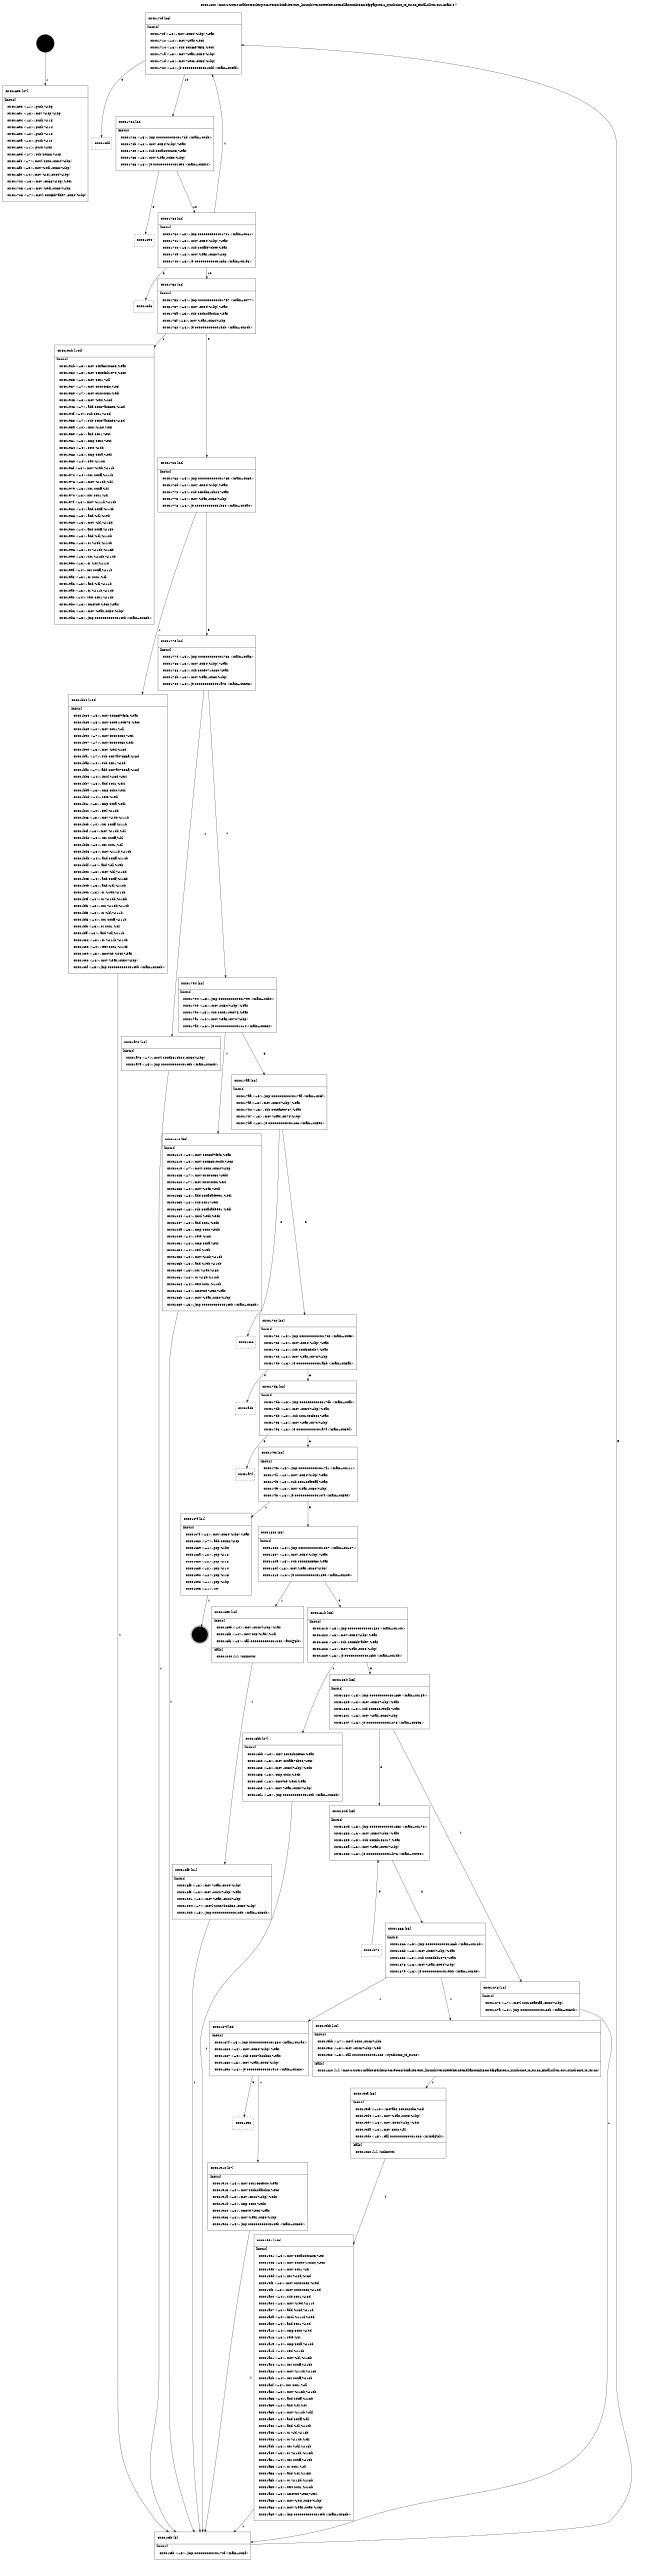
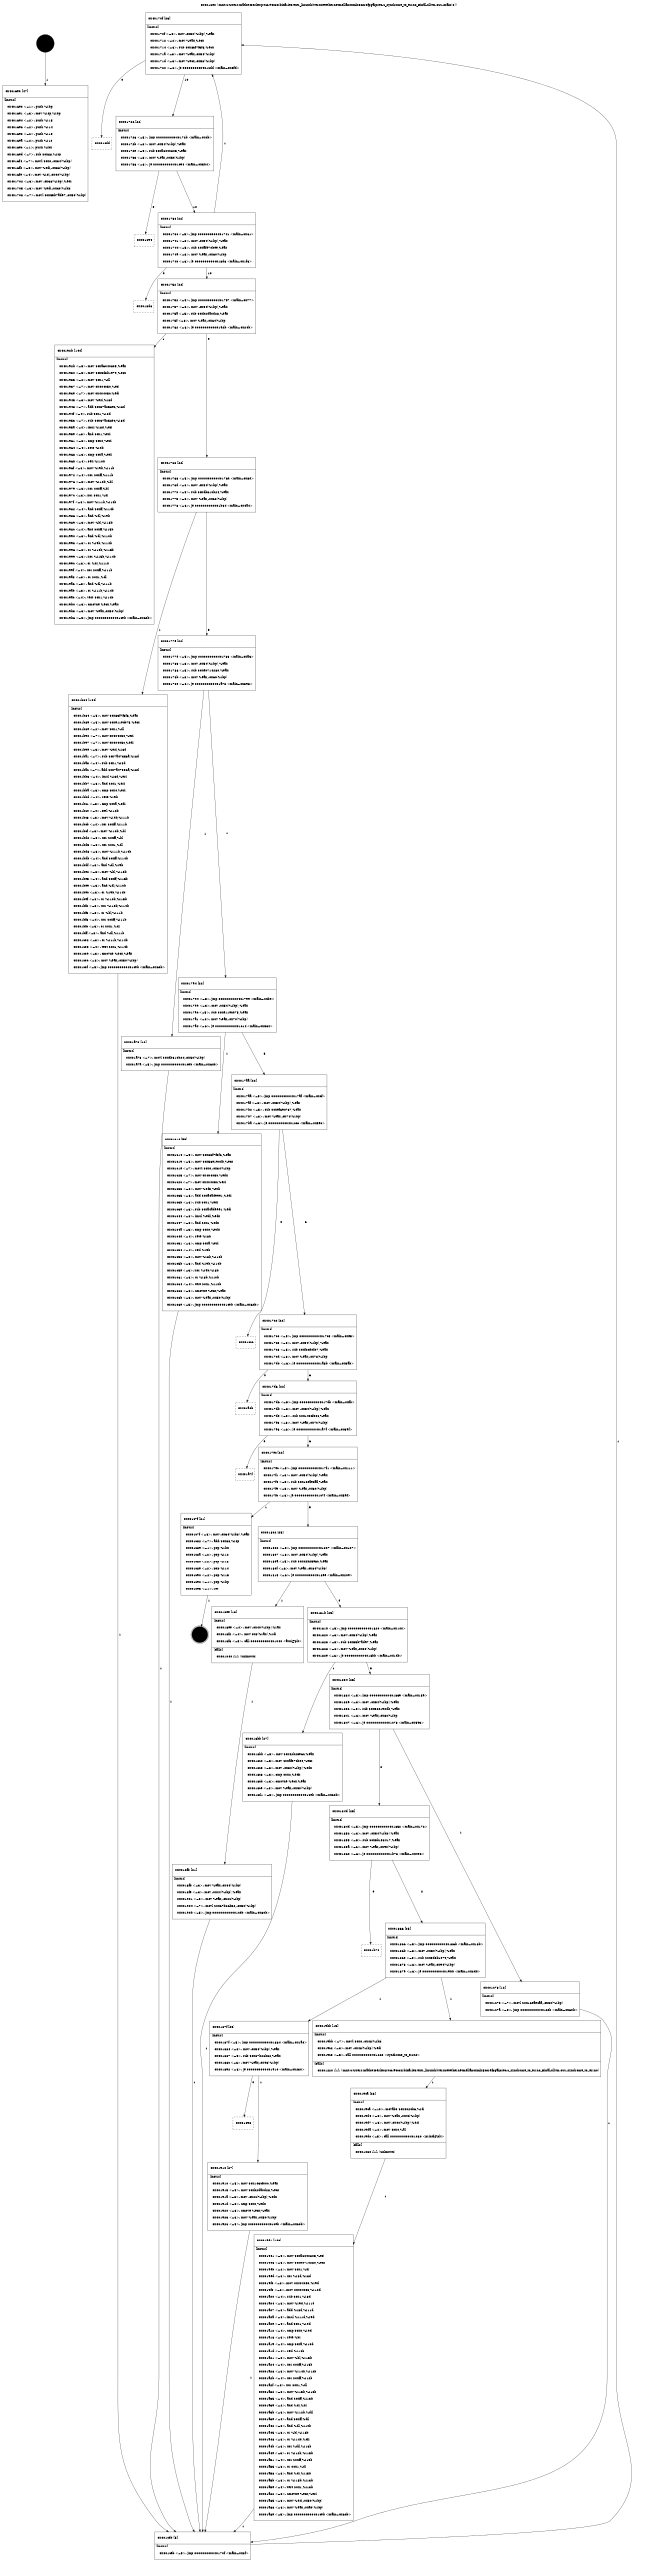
edge "0x401ceb [5]" -> "0x40170f [23]": label " 9" -> " 1"
edge "0x401b78" -> "0x40184d [25]": reversed
